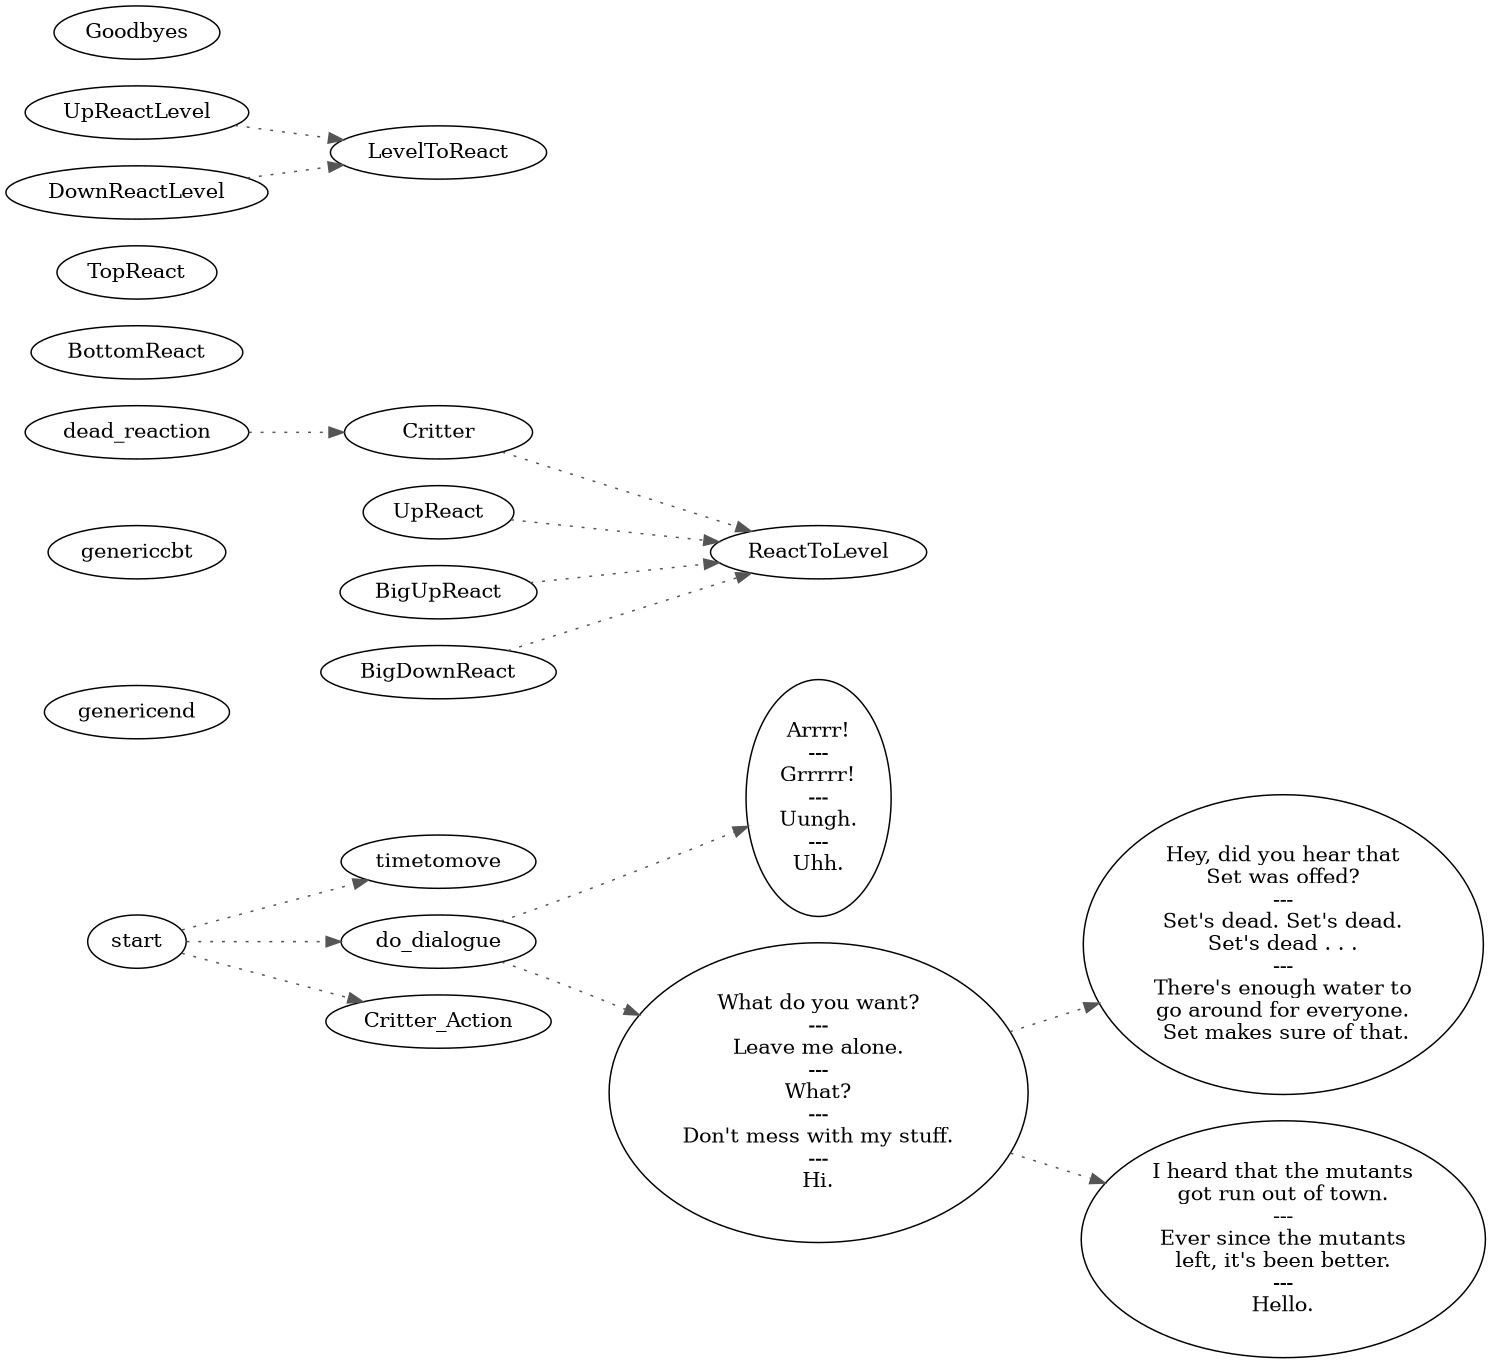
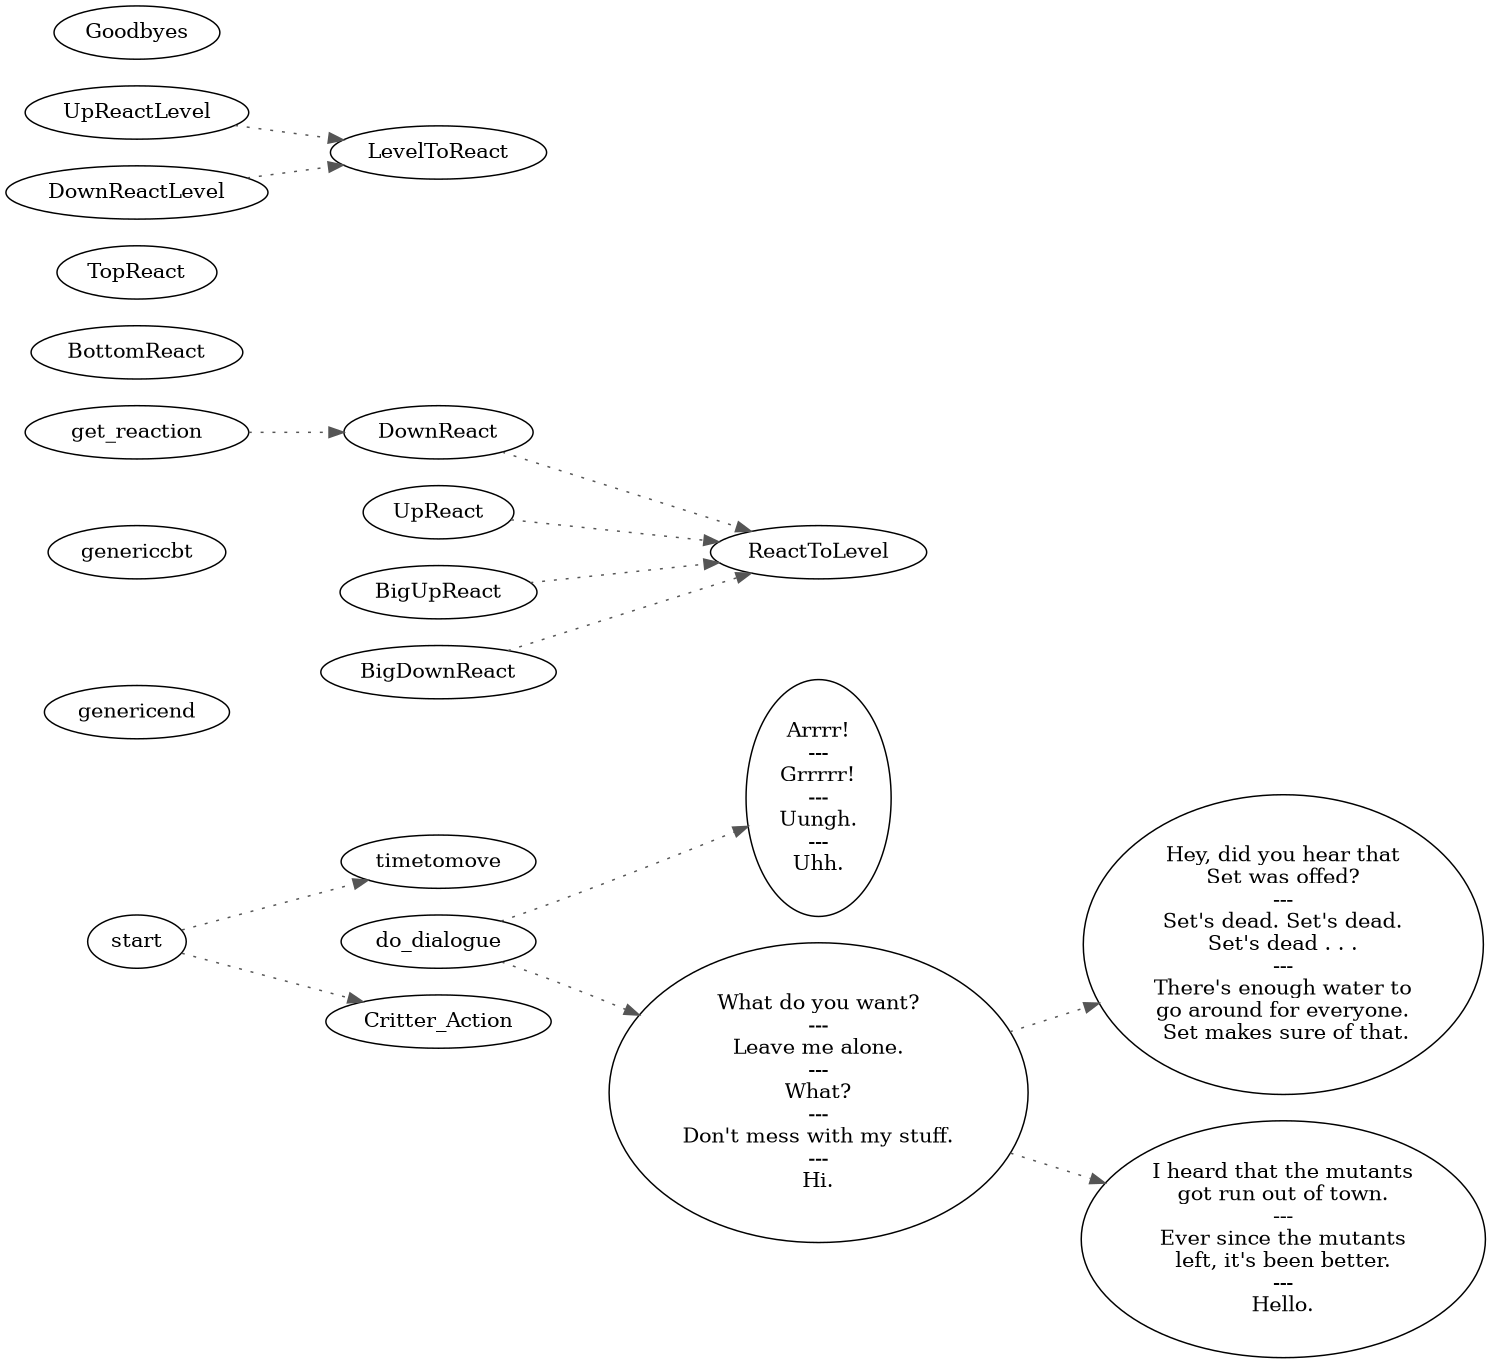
node "dead_reaction": label "dead_reaction" -> "get_reaction"
node "Critter": label "Critter" -> "DownReact"
edge "start" -> "do_dialogue": removed
